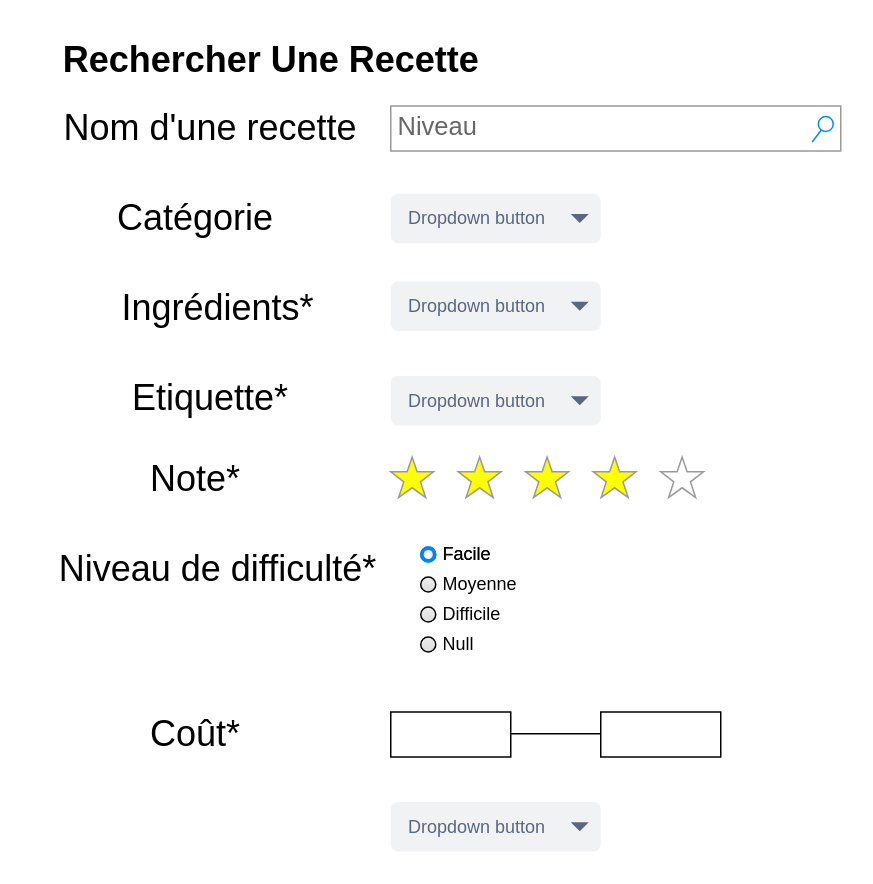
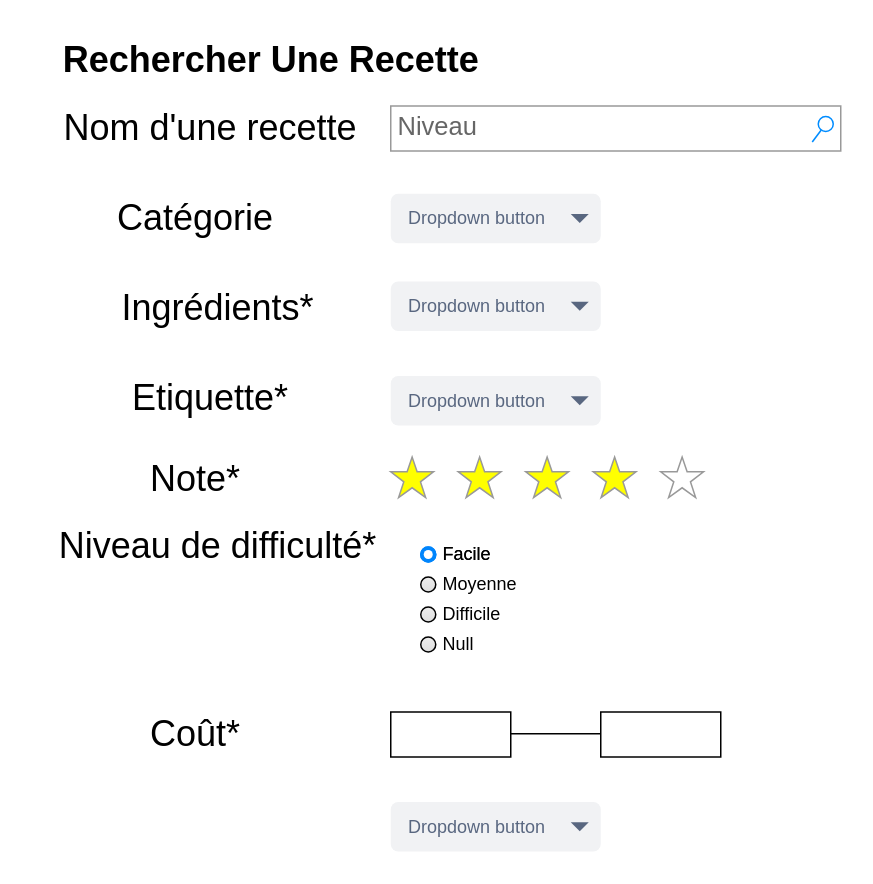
node "Niveau de difficulté*": moved (218, 569) -> (218, 547)
